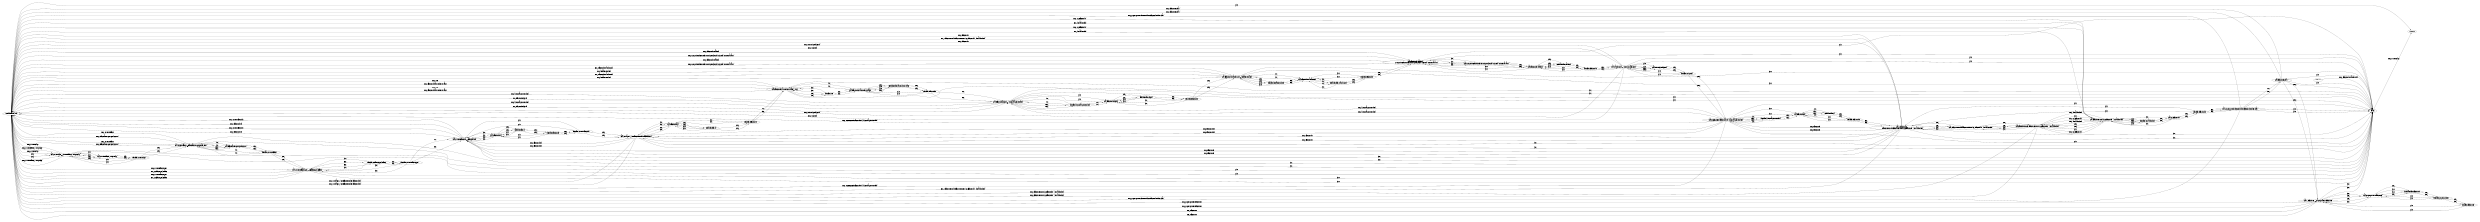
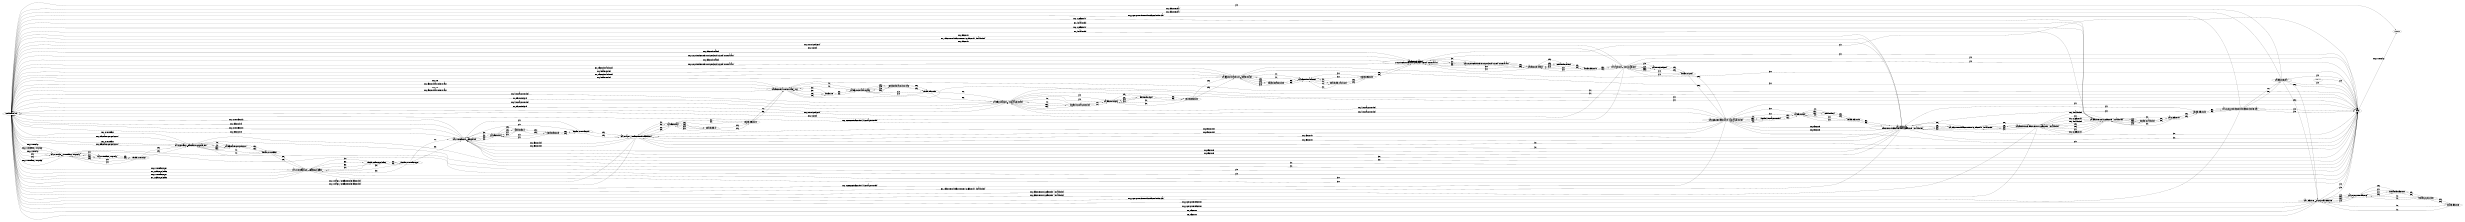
edge "1000110" -> "(Block,)": label "DDG: effect_node.transform_id" -> "AST: "
node "(Call,effect_node.has_render_surface)": label "(Call,effect_node.has_render_surface)" -> "(Call,effect_node.has_has_surface)"
